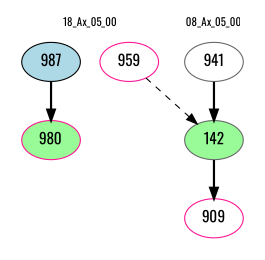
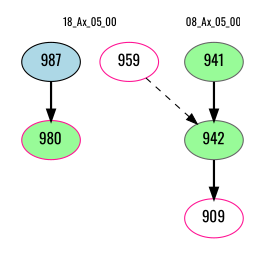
node "941": fillcolor white -> palegreen
node "142": label "142" -> "942"
